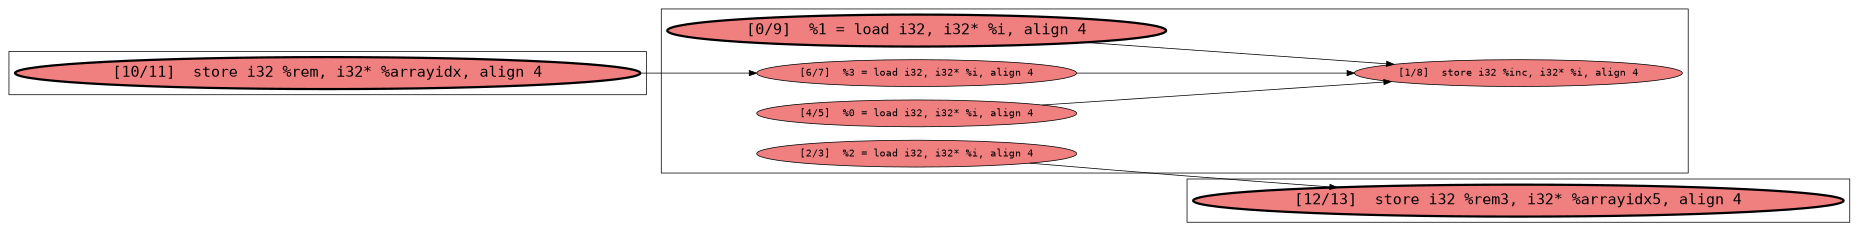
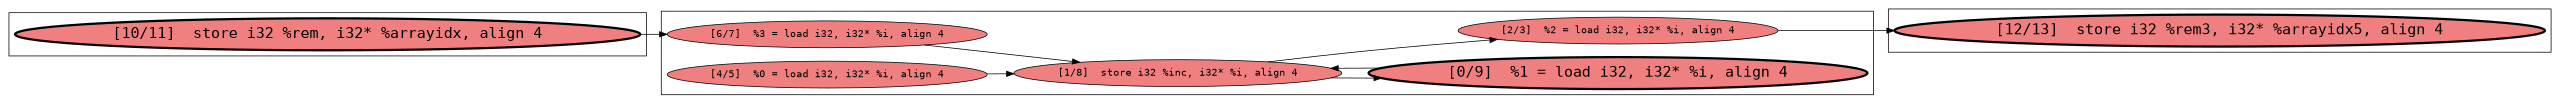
edge "[1/8]  store i32 %inc, i32* %i, align 4" -> "[2/3]  %2 = load i32, i32* %i, align 4": added
edge "[1/8]  store i32 %inc, i32* %i, align 4" -> "[0/9]  %1 = load i32, i32* %i, align 4": added
